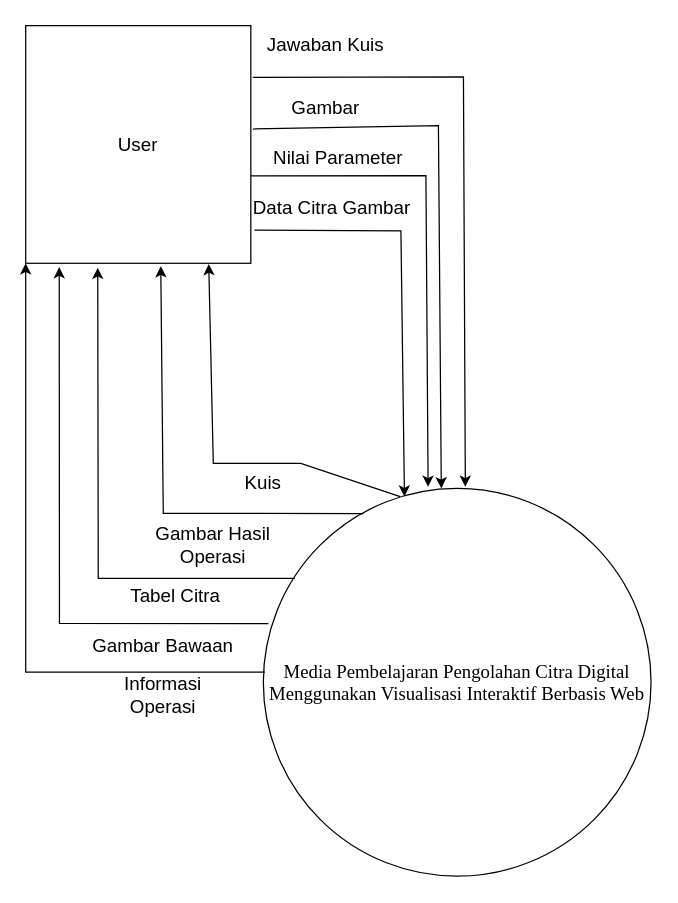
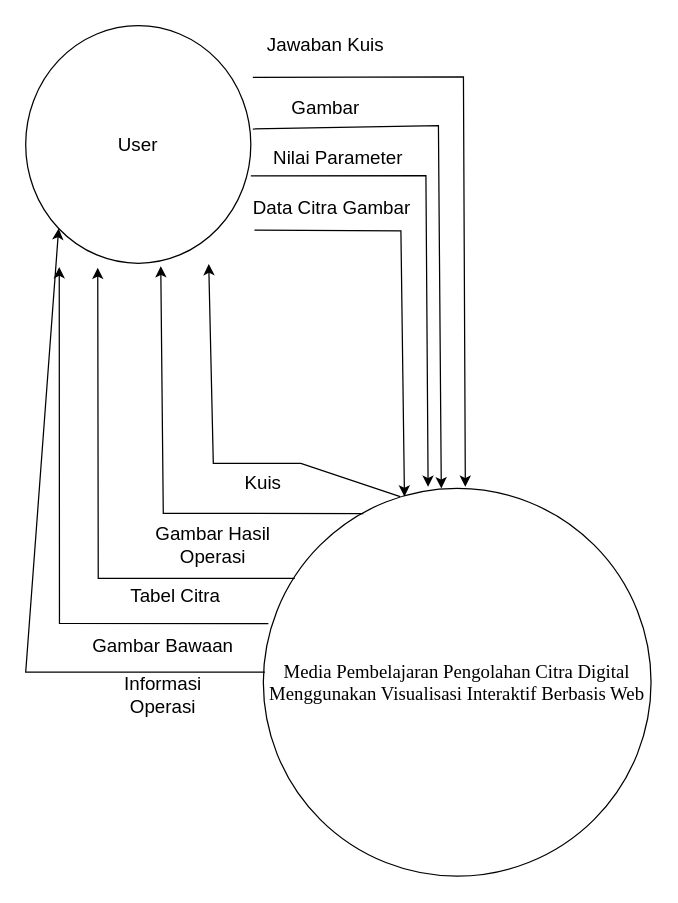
node "User": shape rectangle -> ellipse
